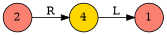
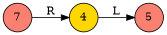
node "2": label "2" -> "7"
node "1": label "1" -> "5"
